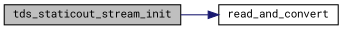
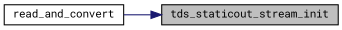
edge "tds_staticout_stream_init" -> "read_and_convert": reversed
